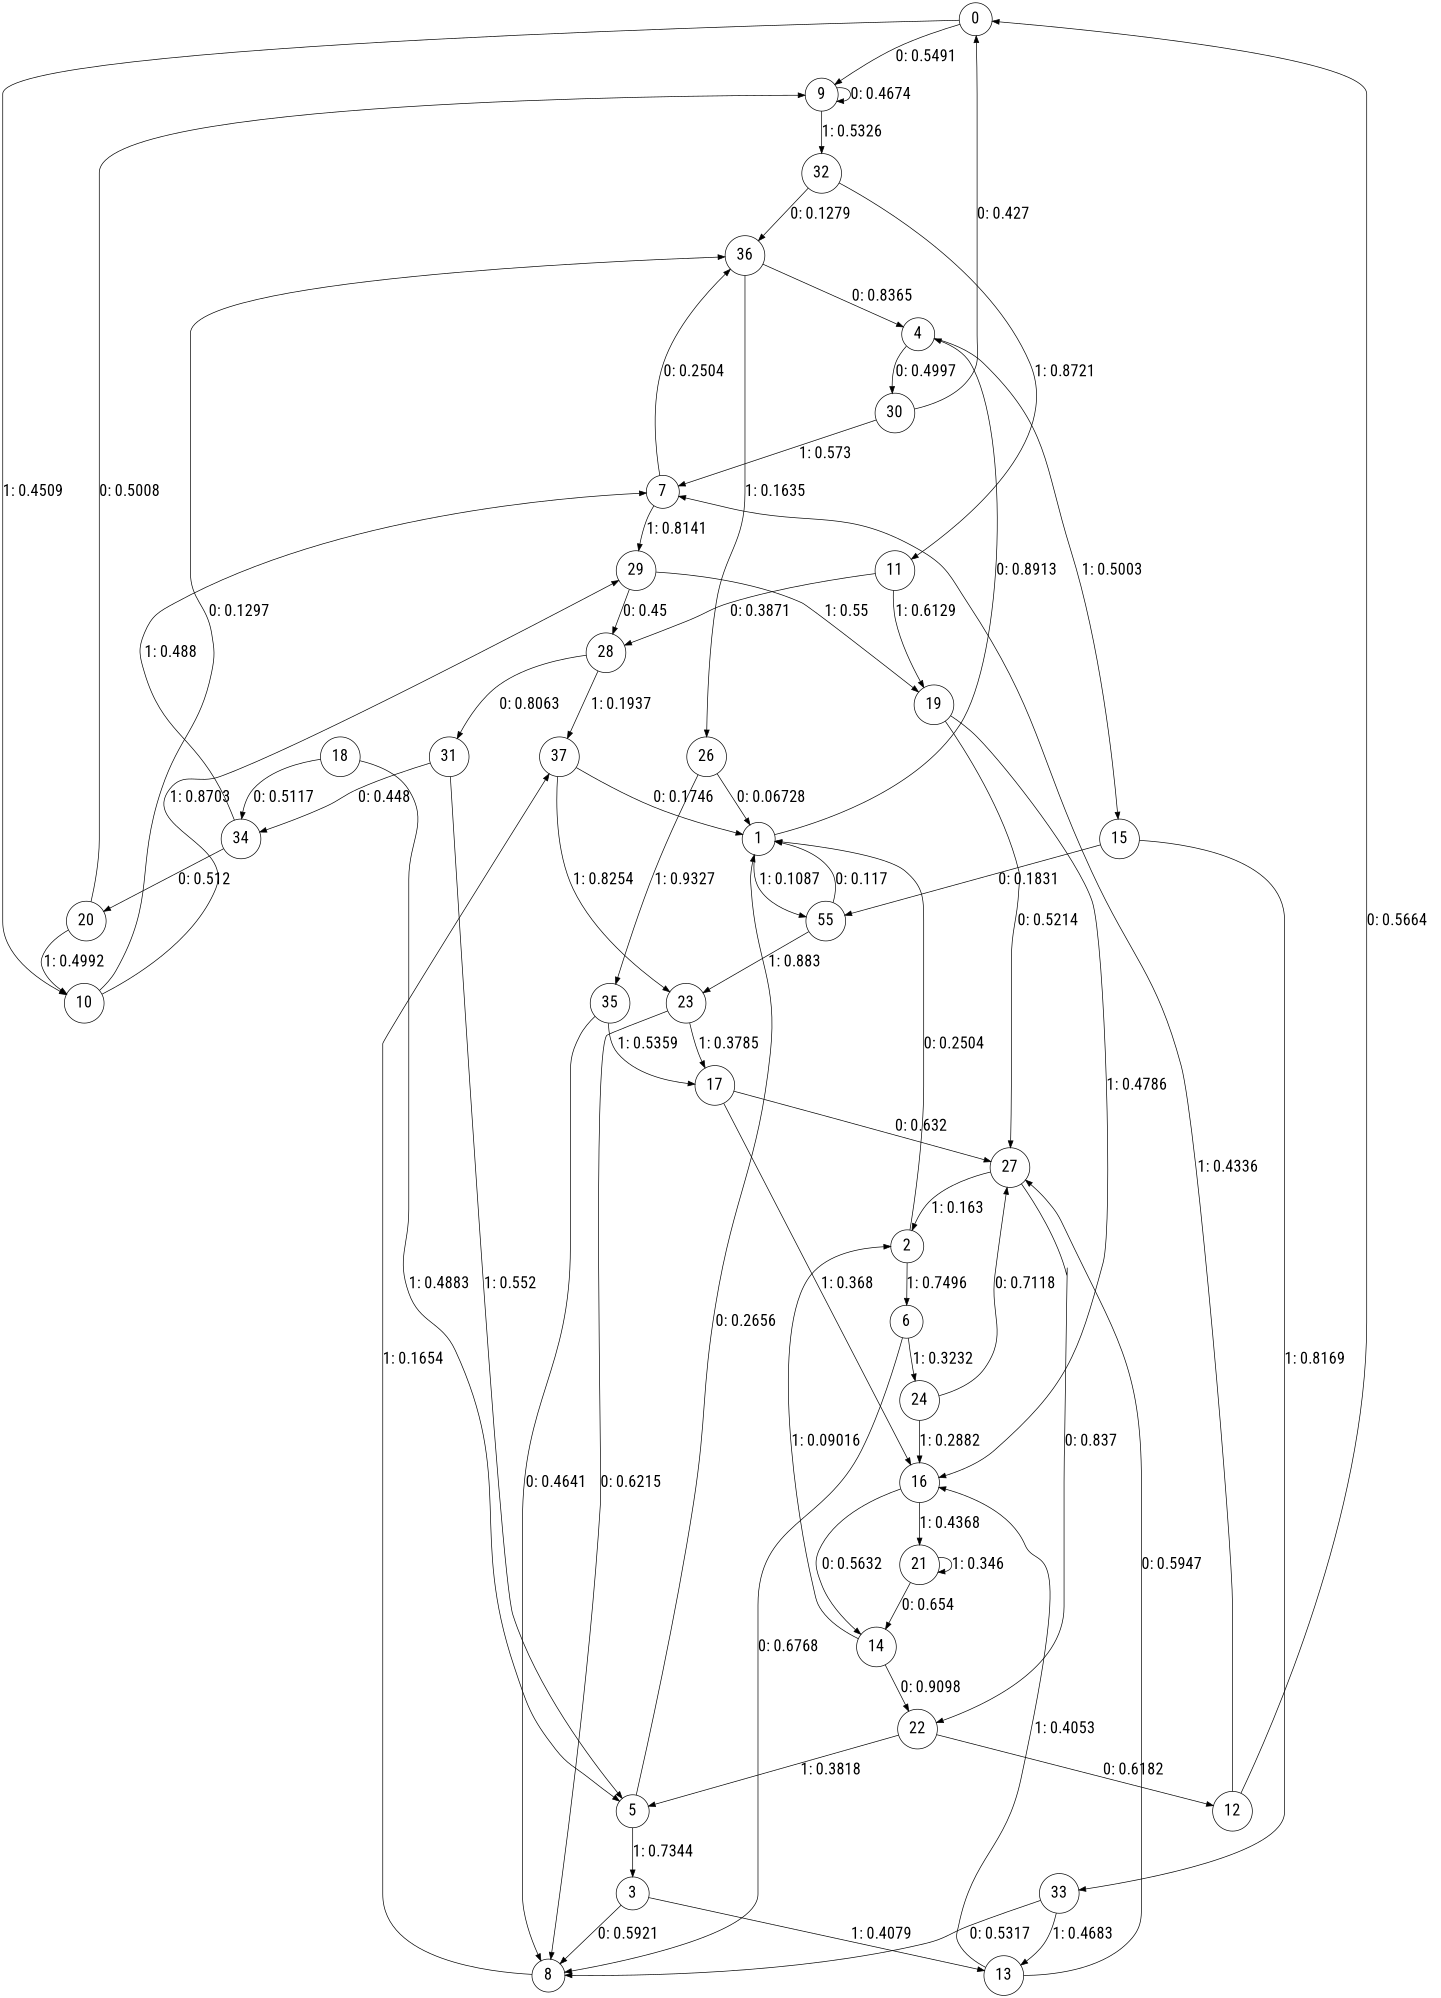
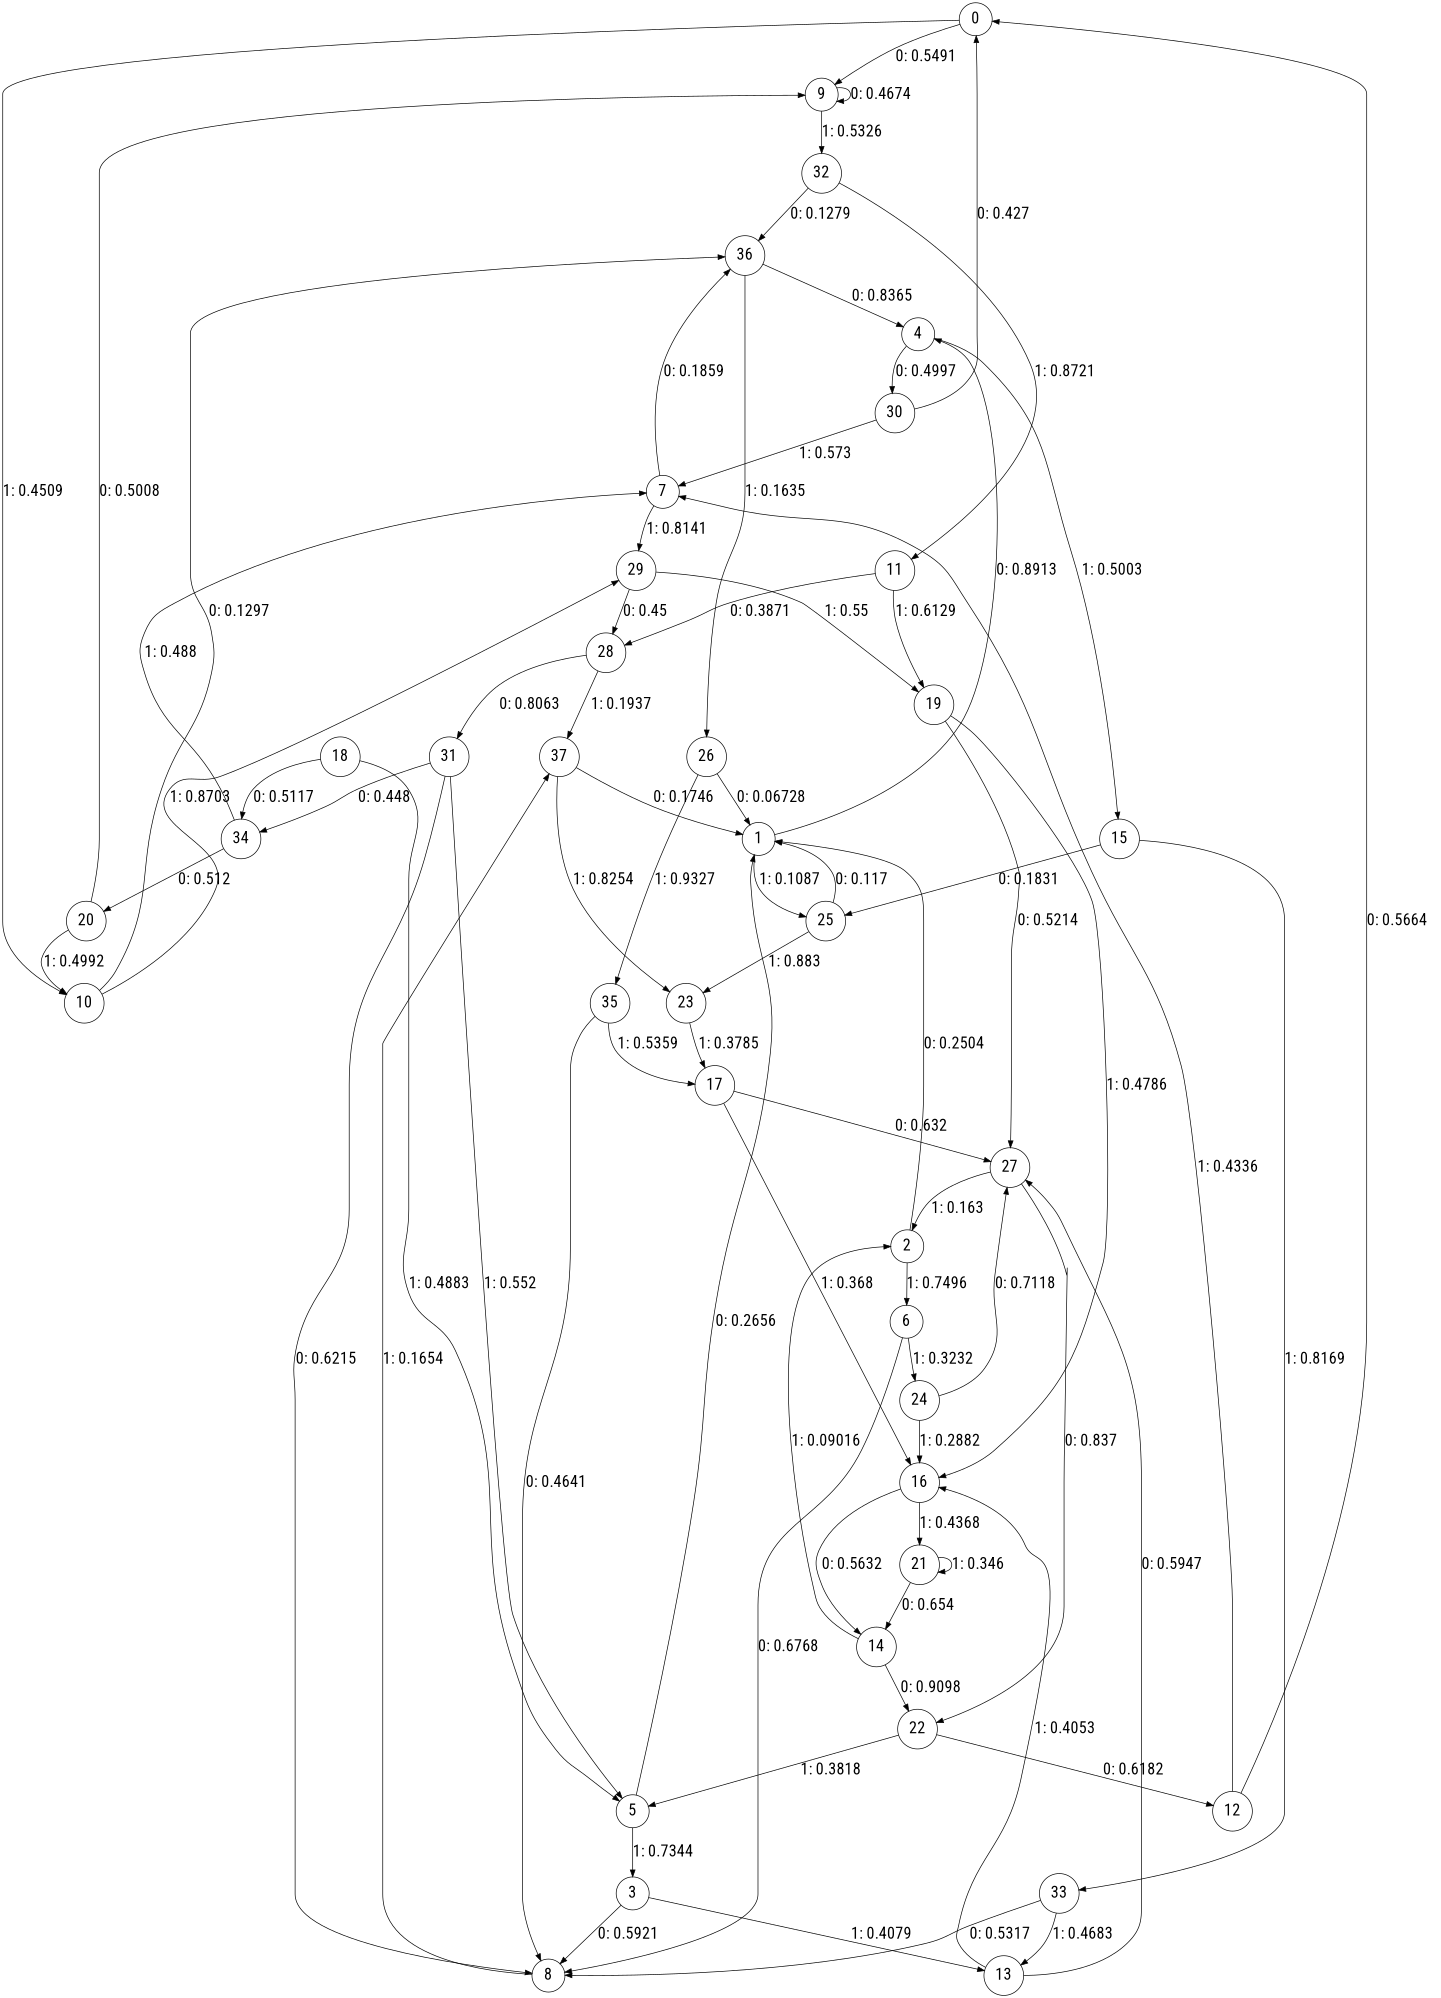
edge "7" -> "36": label "0: 0.2504   " -> "0: 0.1859   "
node "55": label "55" -> "25"
edge "23" -> "8": now "31" -> "8"
